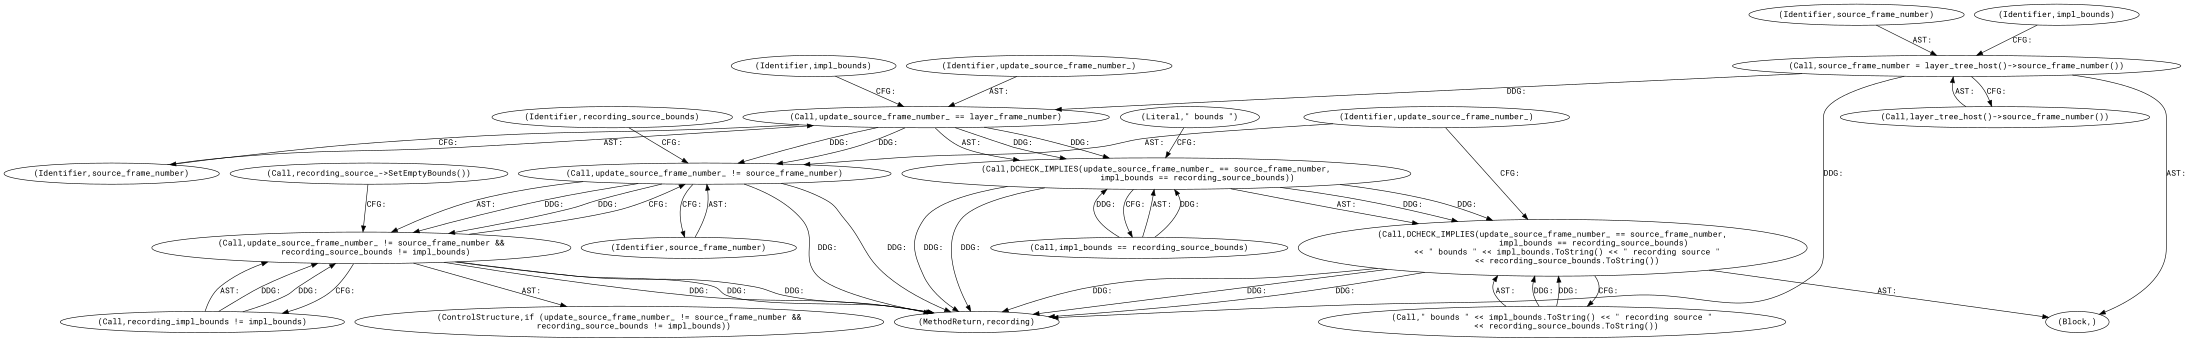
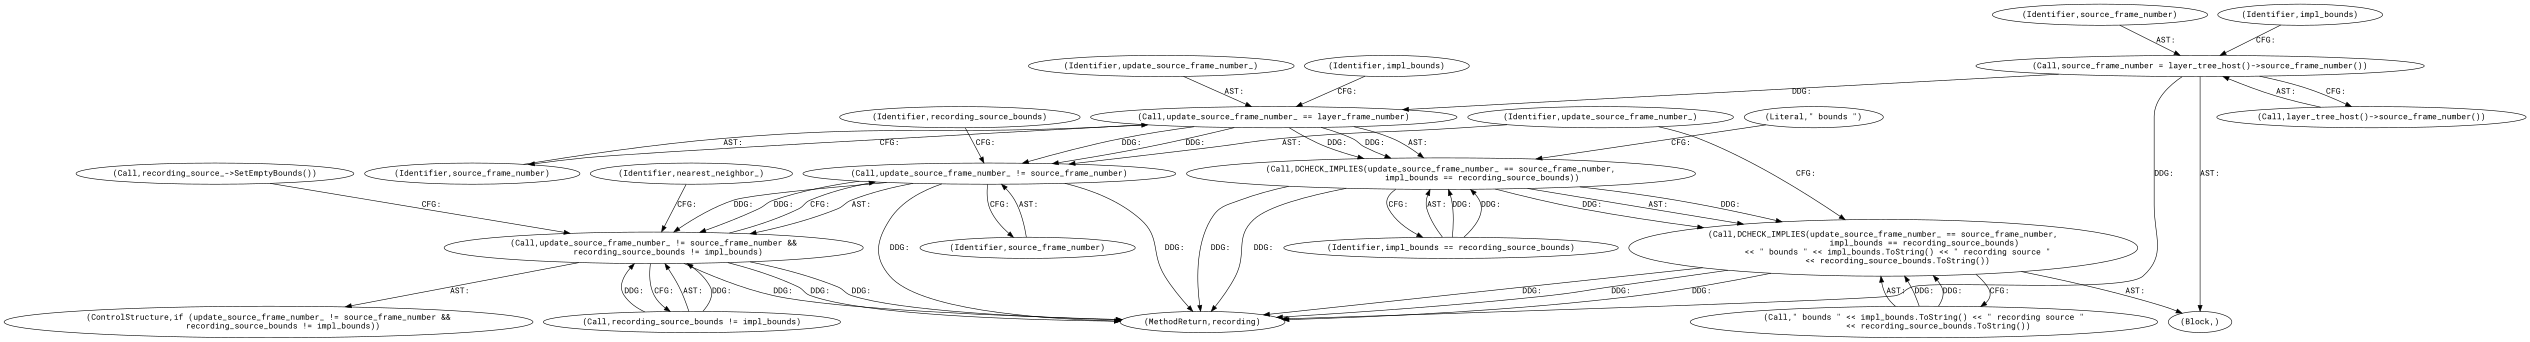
node "(Identifier,nearest_neighbor_)": added
node "(Call,impl_bounds == recording_source_bounds)": label "(Call,impl_bounds == recording_source_bounds)" -> "(Identifier,impl_bounds == recording_source_bounds)"
node "(Call,recording_impl_bounds != impl_bounds)": label "(Call,recording_impl_bounds != impl_bounds)" -> "(Call,recording_source_bounds != impl_bounds)"
